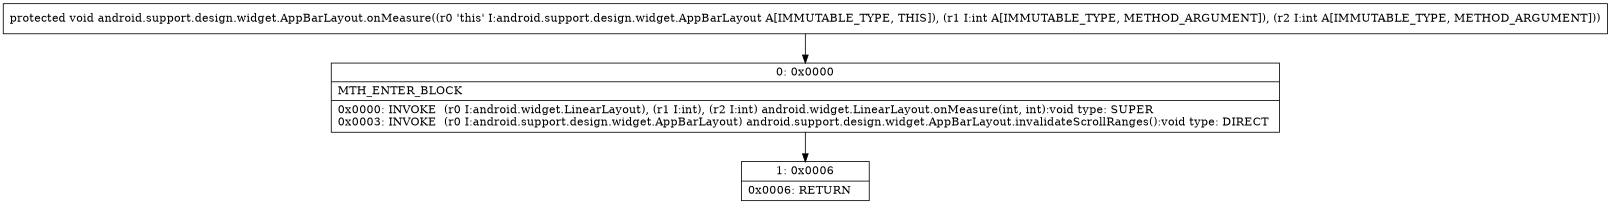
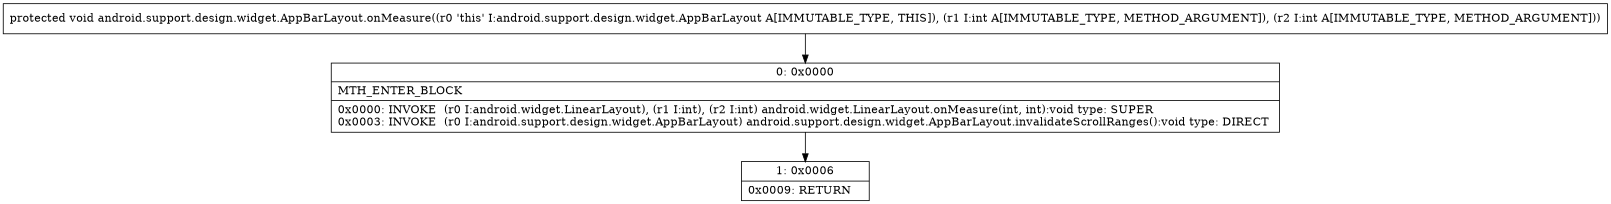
node "1: 0x0006": text "0x0006: RETURN" -> "0x0009: RETURN"
